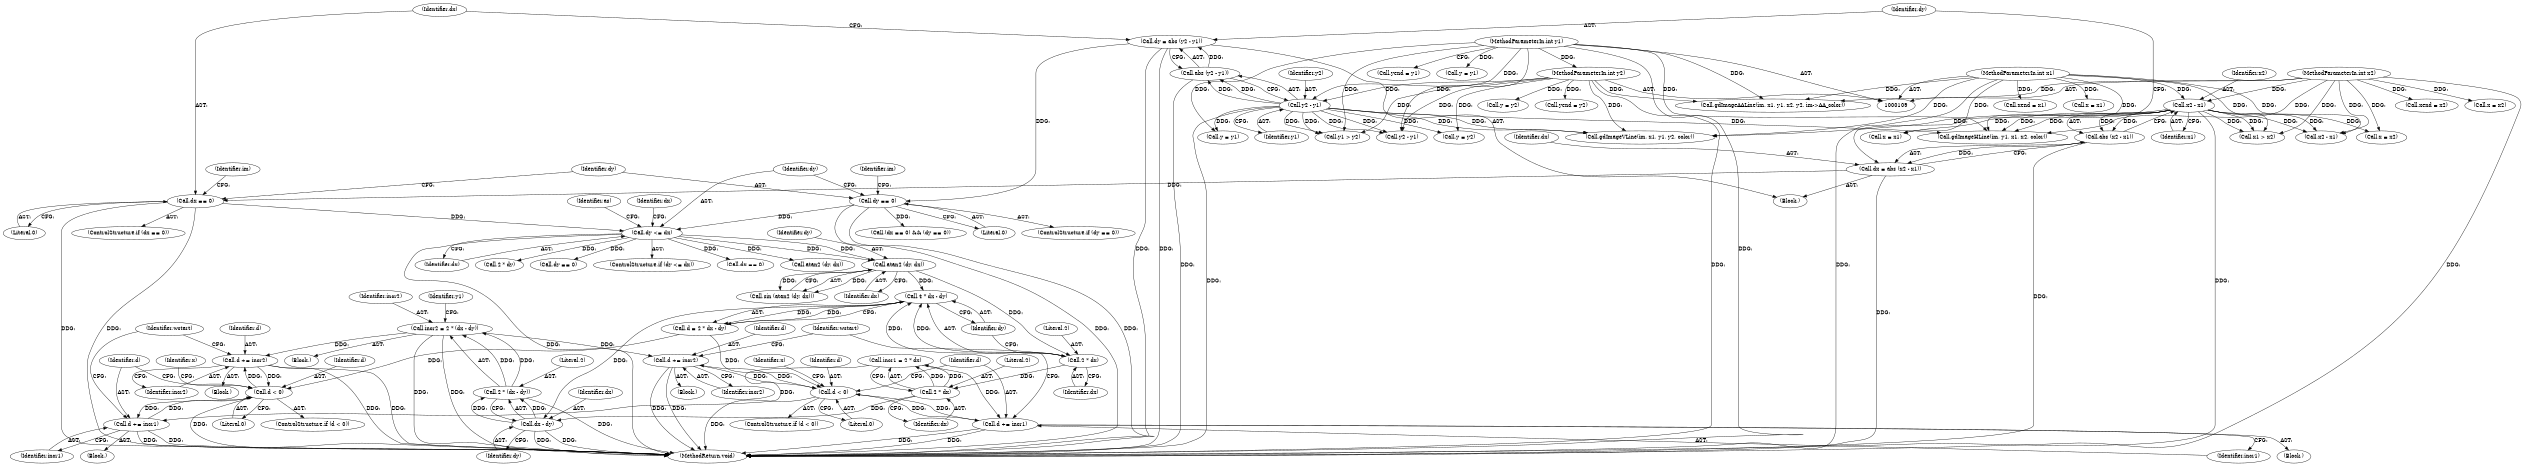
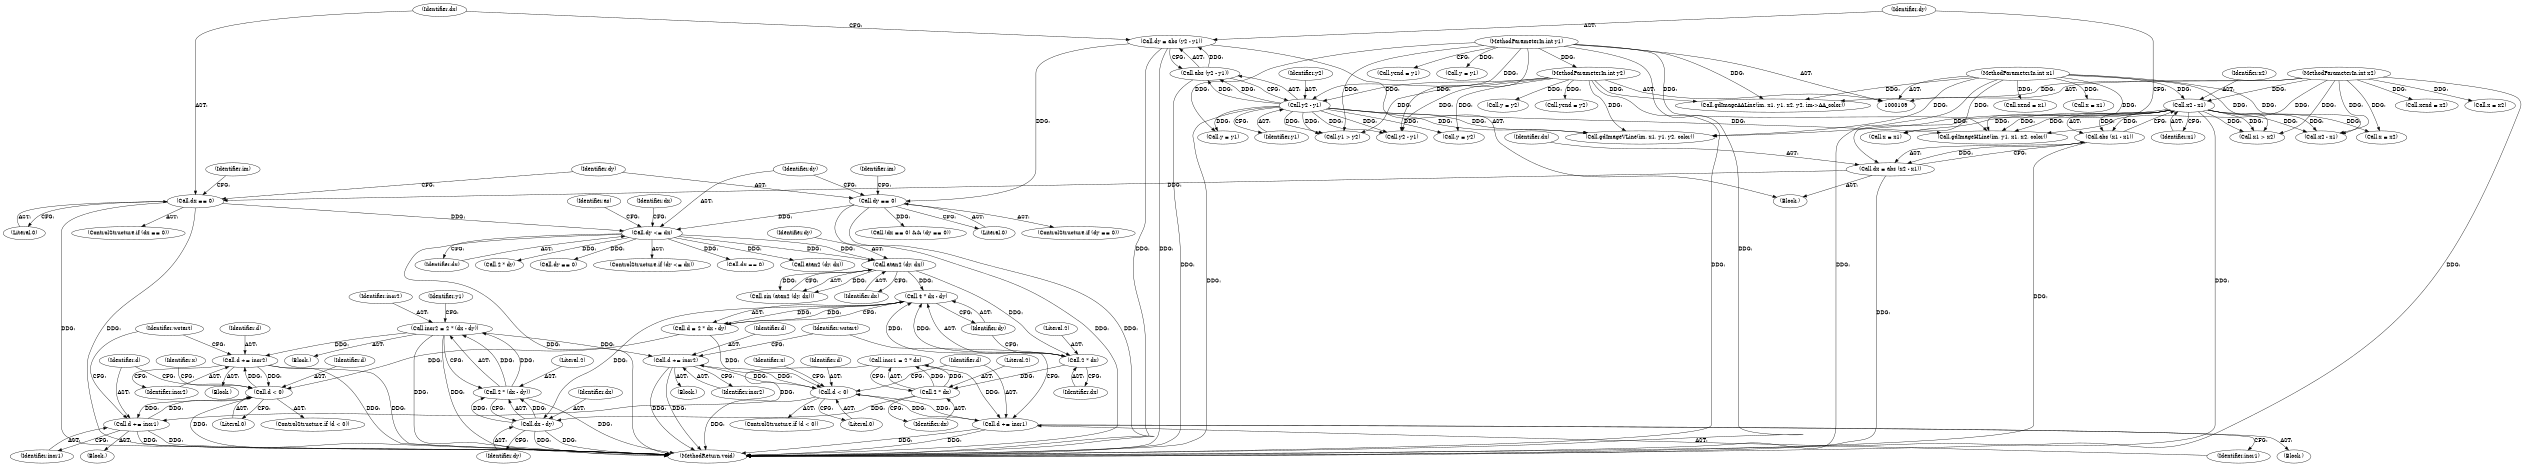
node "(Call,abs (x2 - x1))": label "(Call,abs (x2 - x1))" -> "(Call,abs (x1 - x1))"
edge "(Call,incr2 = 2 * (dx - dy))" -> "(Call,2 * (dx - dy))": added, label "CFG:"
